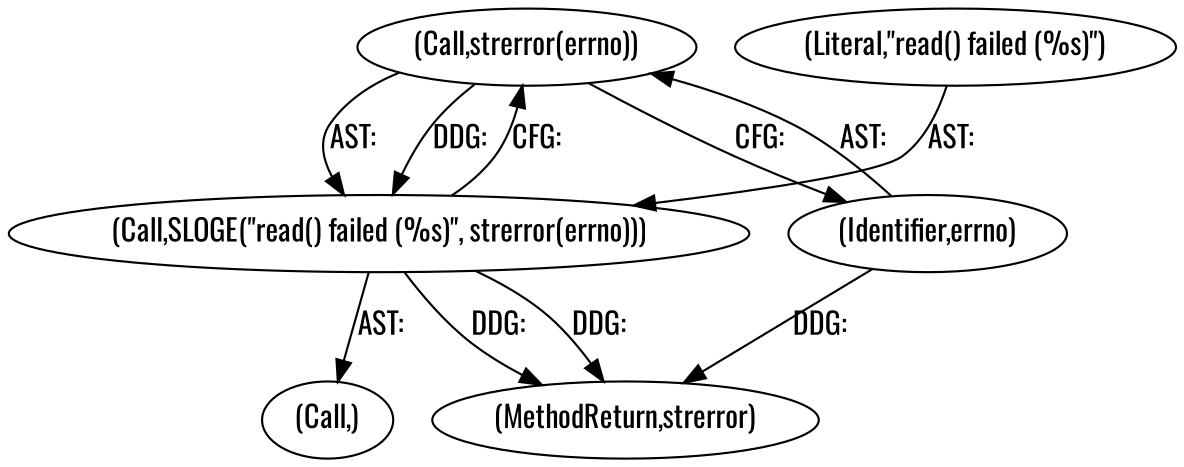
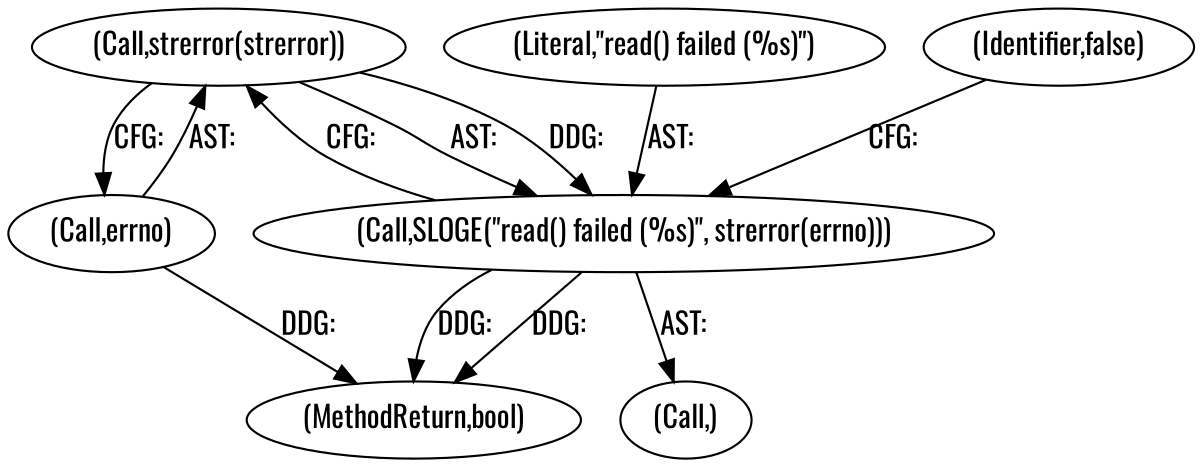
node "(Call,strerror(errno))": label "(Call,strerror(errno))" -> "(Call,strerror(strerror))"
node "(Identifier,false)": added
node "(Identifier,errno)": label "(Identifier,errno)" -> "(Call,errno)"
node "(MethodReturn,strerror)": label "(MethodReturn,strerror)" -> "(MethodReturn,bool)"
